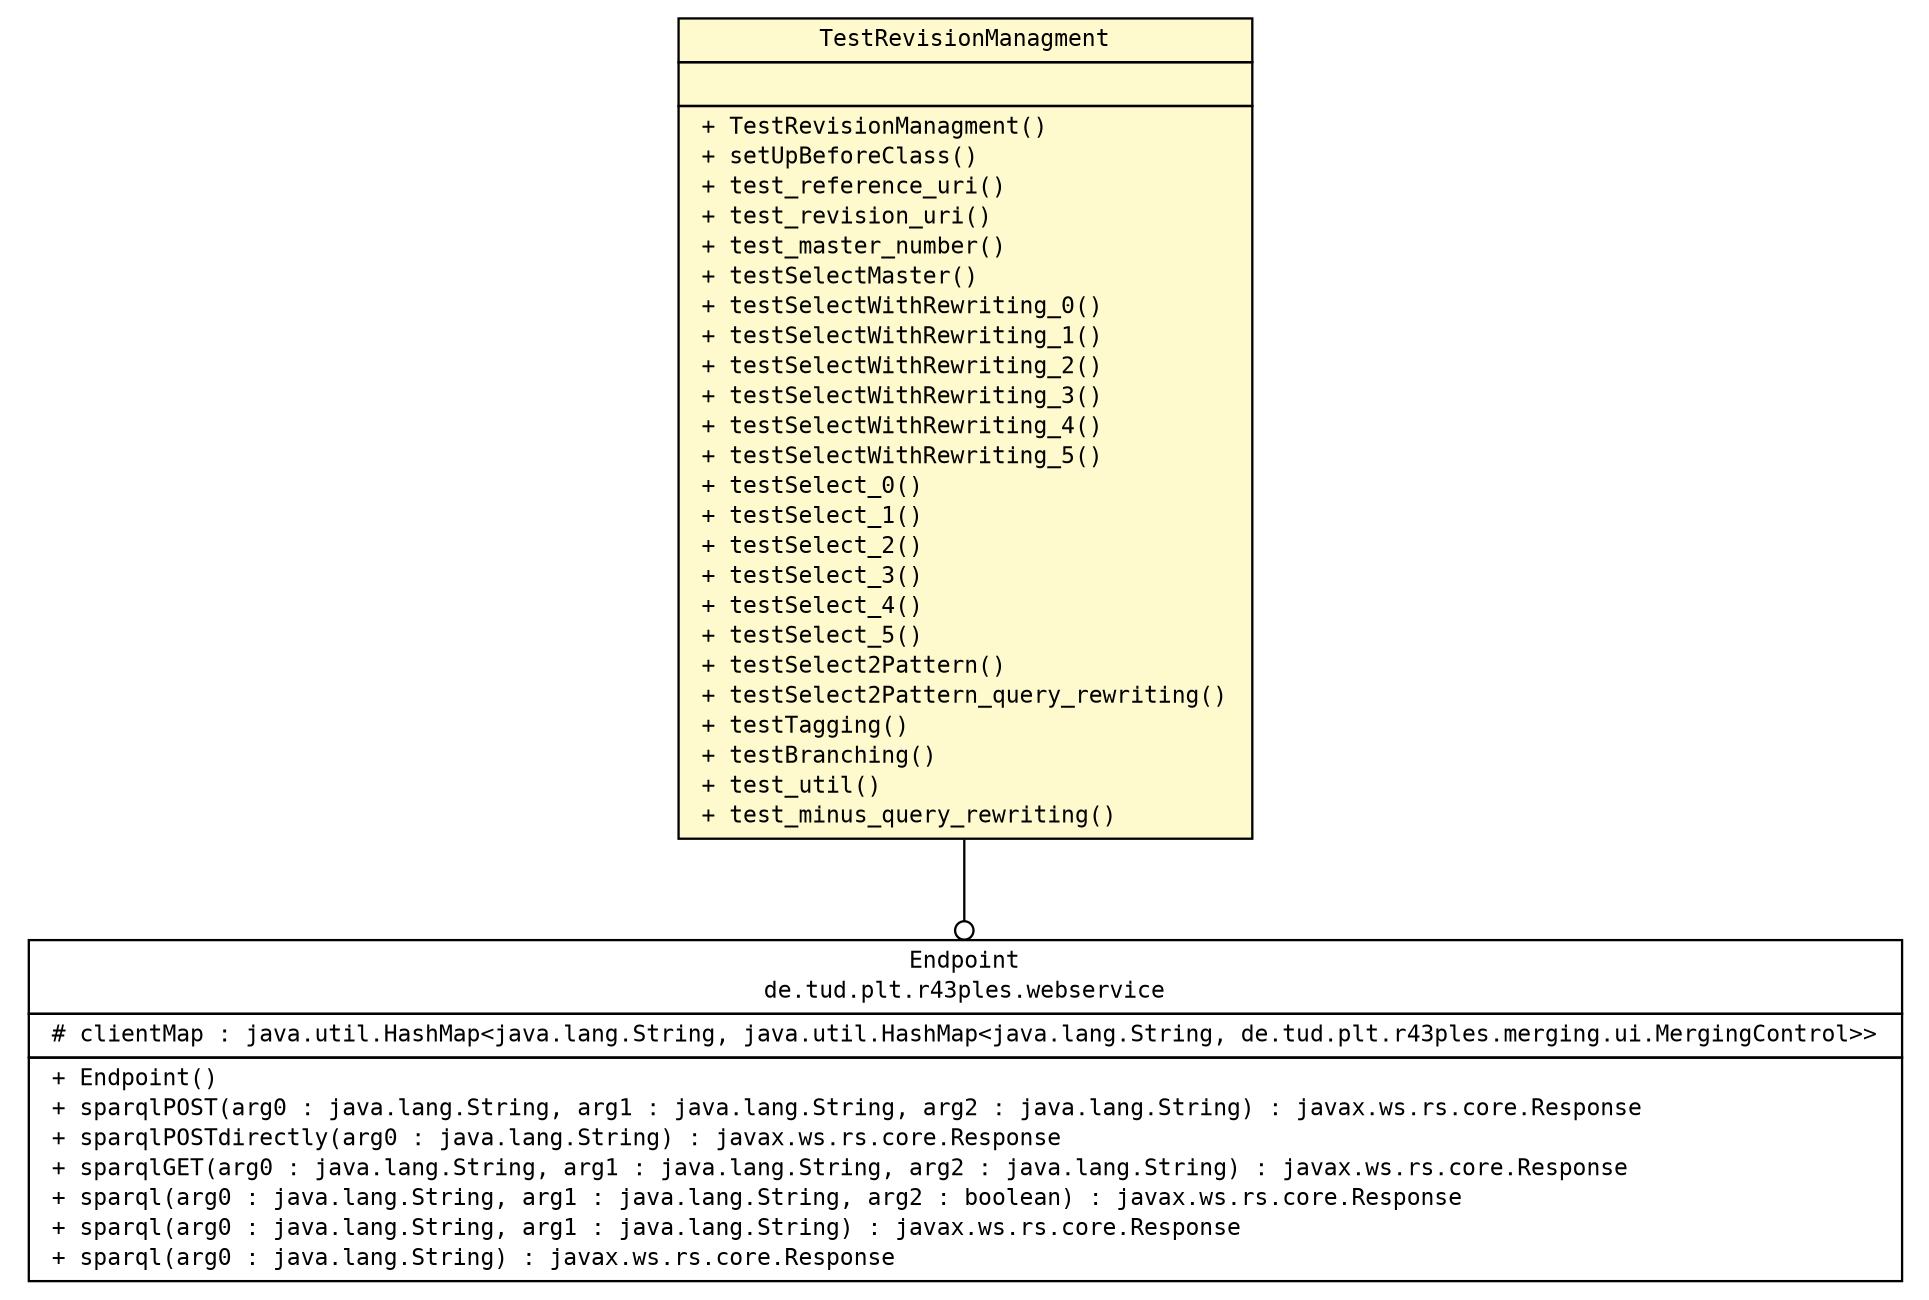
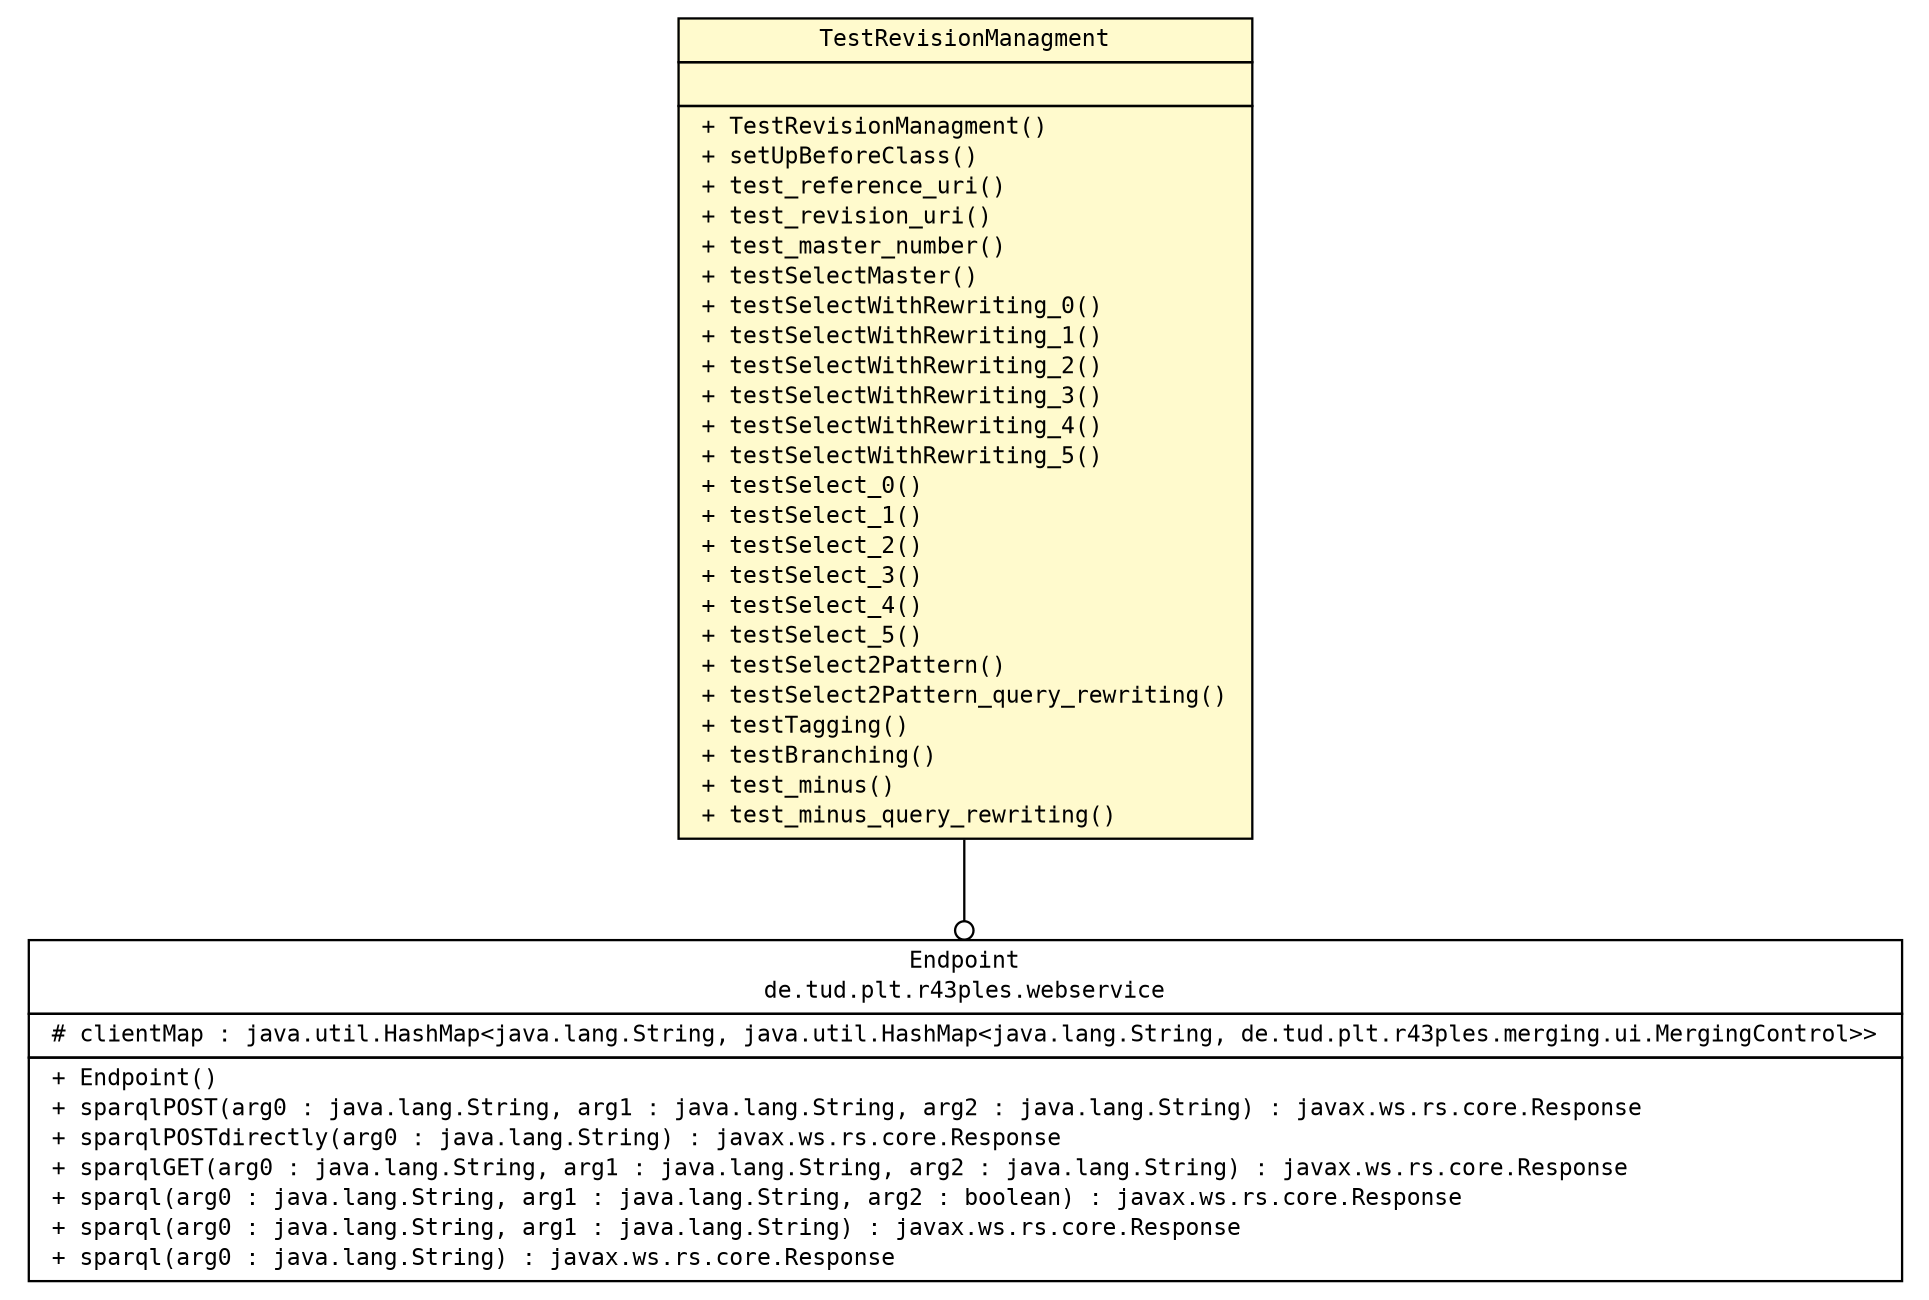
node "TestRevisionManagment": text "+ test_util()" -> "+ test_minus()"
